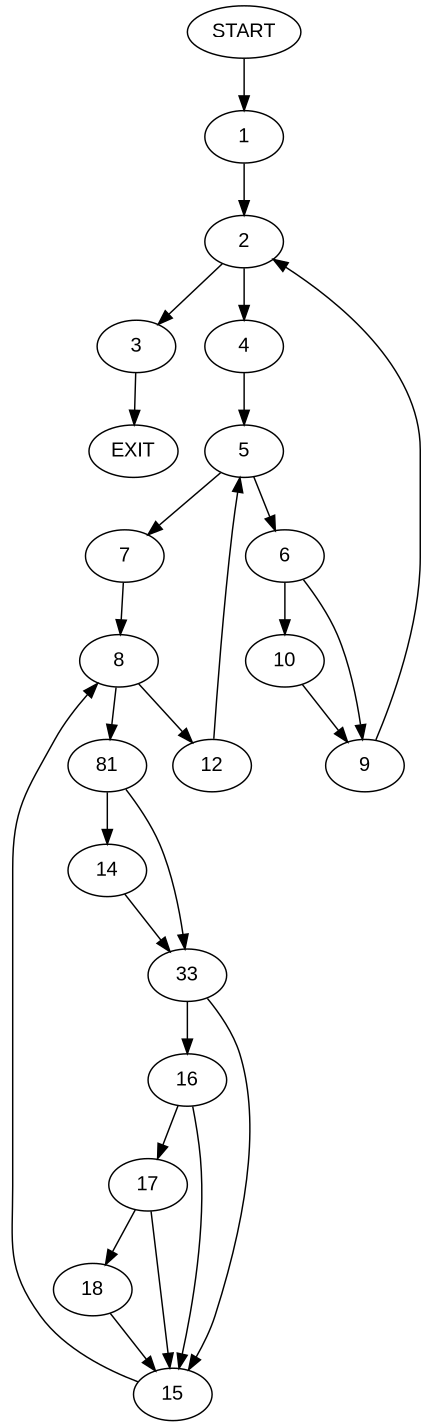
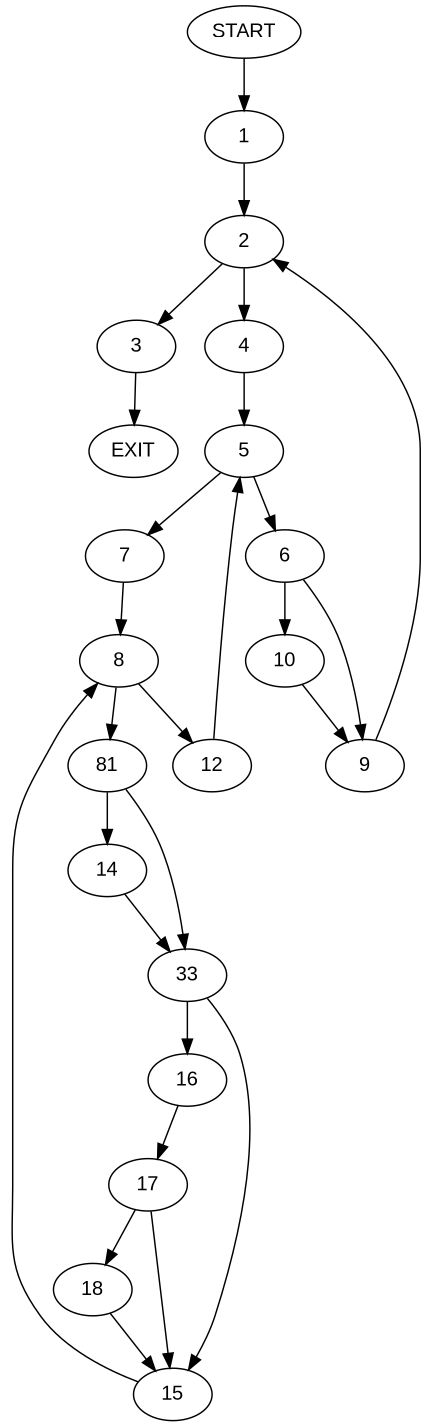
edge "16" -> "15": removed
